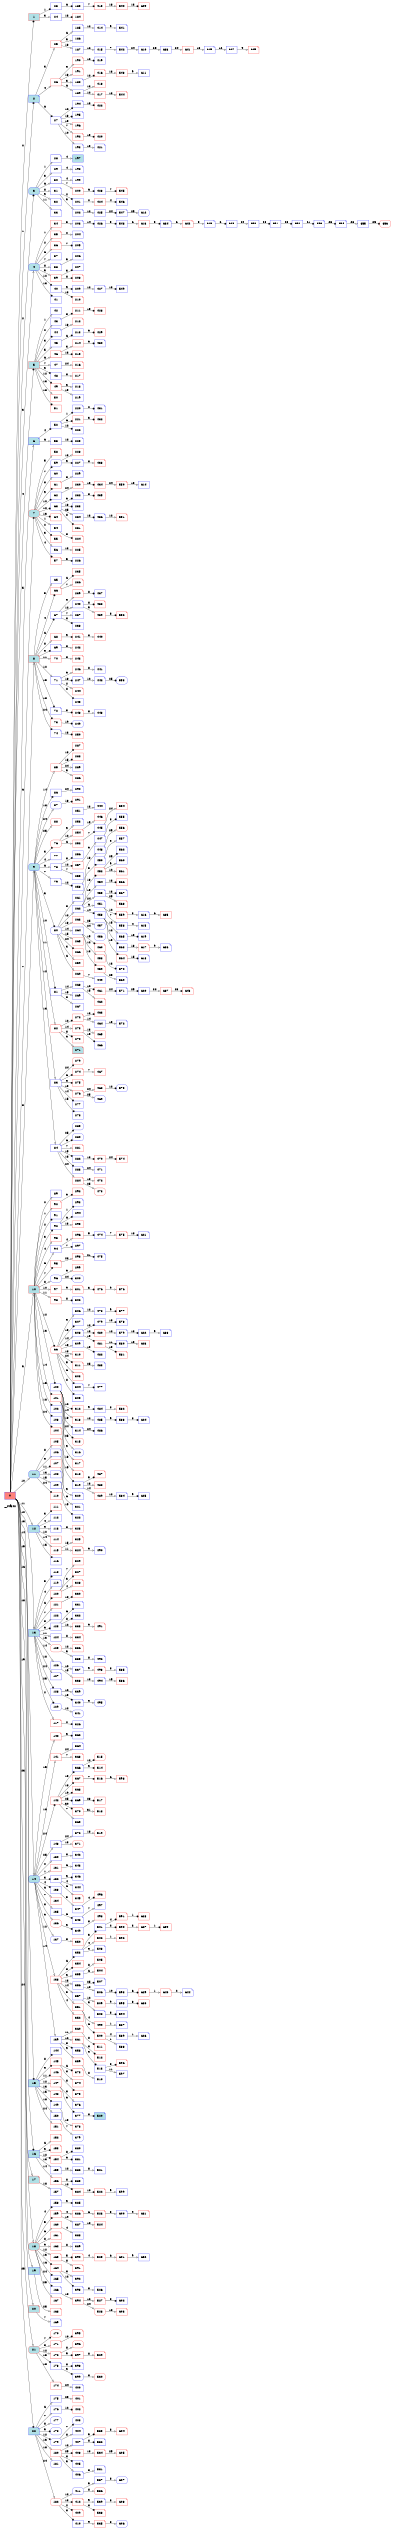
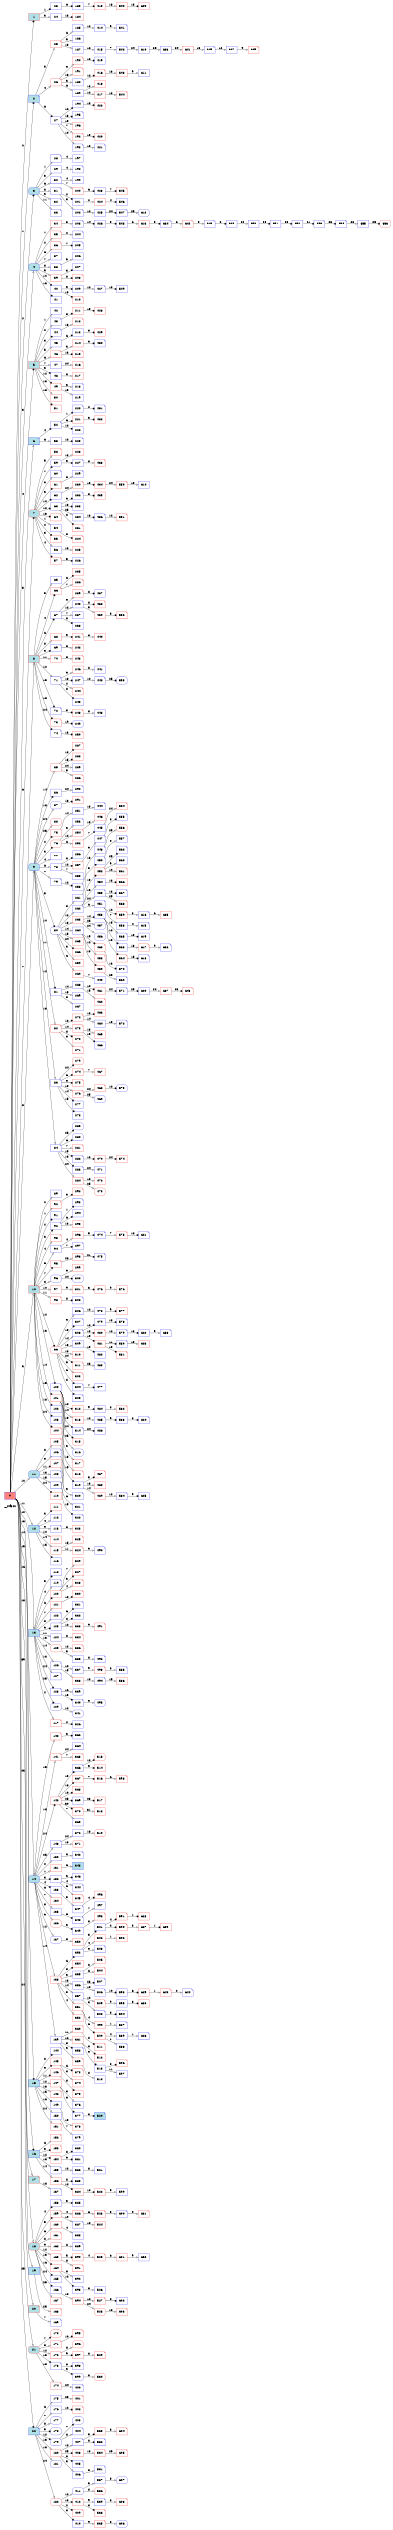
node "197": fillcolor powderblue -> white
node "75": added
edge "262" -> "453": now "263" -> "453"
node "271": fillcolor powderblue -> white
edge "0" -> "19": label "19" -> "59"
node "343": fillcolor white -> powderblue
